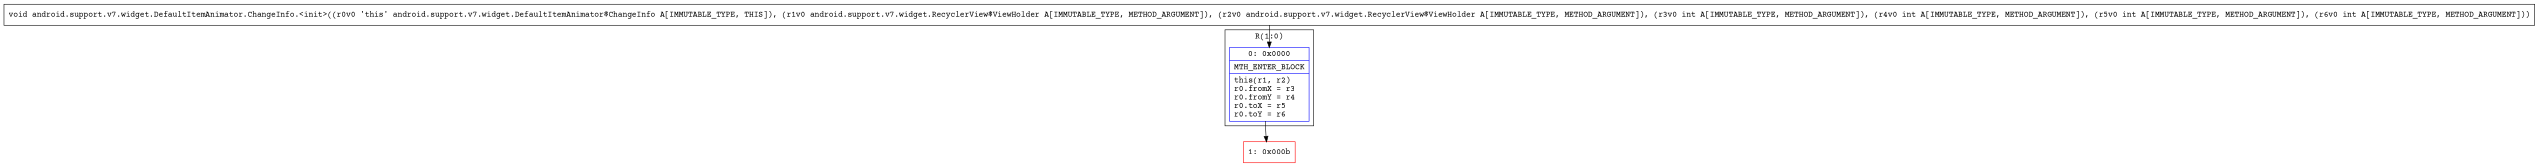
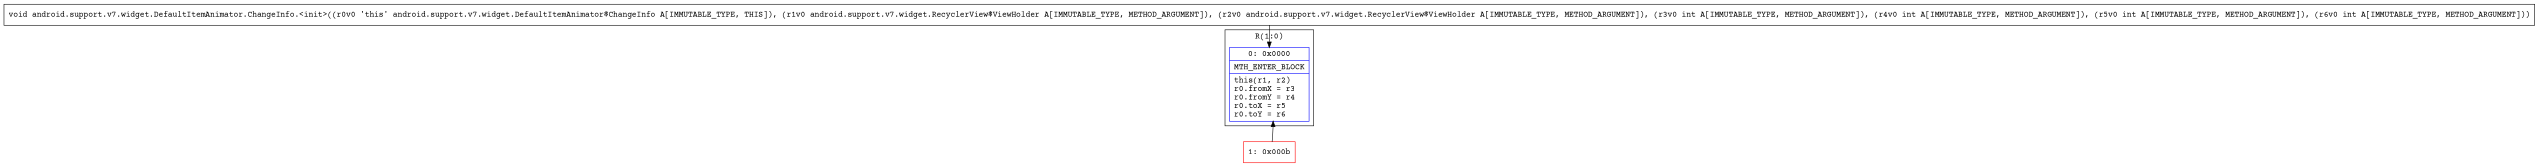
edge "0: 0x0000" -> "1: 0x000b": reversed
